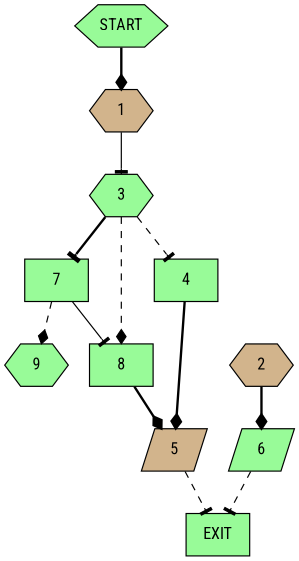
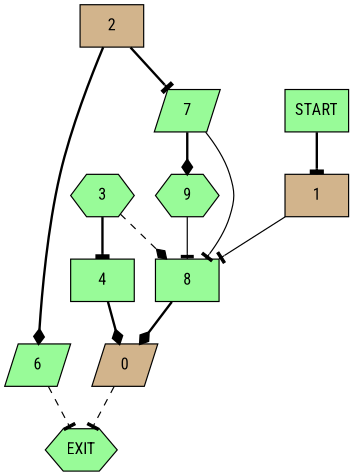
node "START": shape hexagon -> box
edge "START" -> "1": arrowhead diamond -> tee
node "1": shape hexagon -> box
edge "1" -> "3": now "1" -> "8"
edge "9" -> "8": added
edge "3" -> "7": now "2" -> "7"
edge "3" -> "4": style dashed -> bold
node "7": shape box -> parallelogram
edge "7" -> "9": style dashed -> bold
node "2": shape hexagon -> box
node "5": label "5" -> "0"
node "EXIT": shape box -> hexagon
